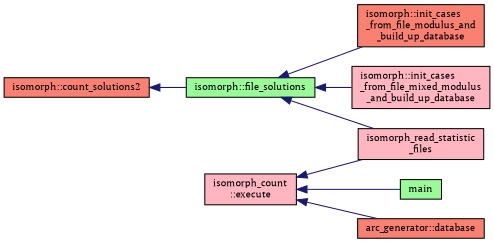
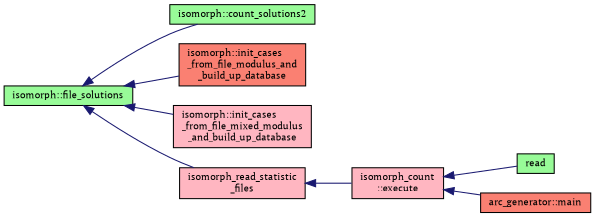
node "isomorph::count_solutions2": fillcolor salmon -> palegreen
edge "isomorph::file_solutions" -> "isomorph::count_solutions2": reversed
edge "isomorph_read_statistic _files" -> "isomorph_count ::execute": reversed
node "main": label "main" -> "read"
node "arc_generator::database": label "arc_generator::database" -> "arc_generator::main"
